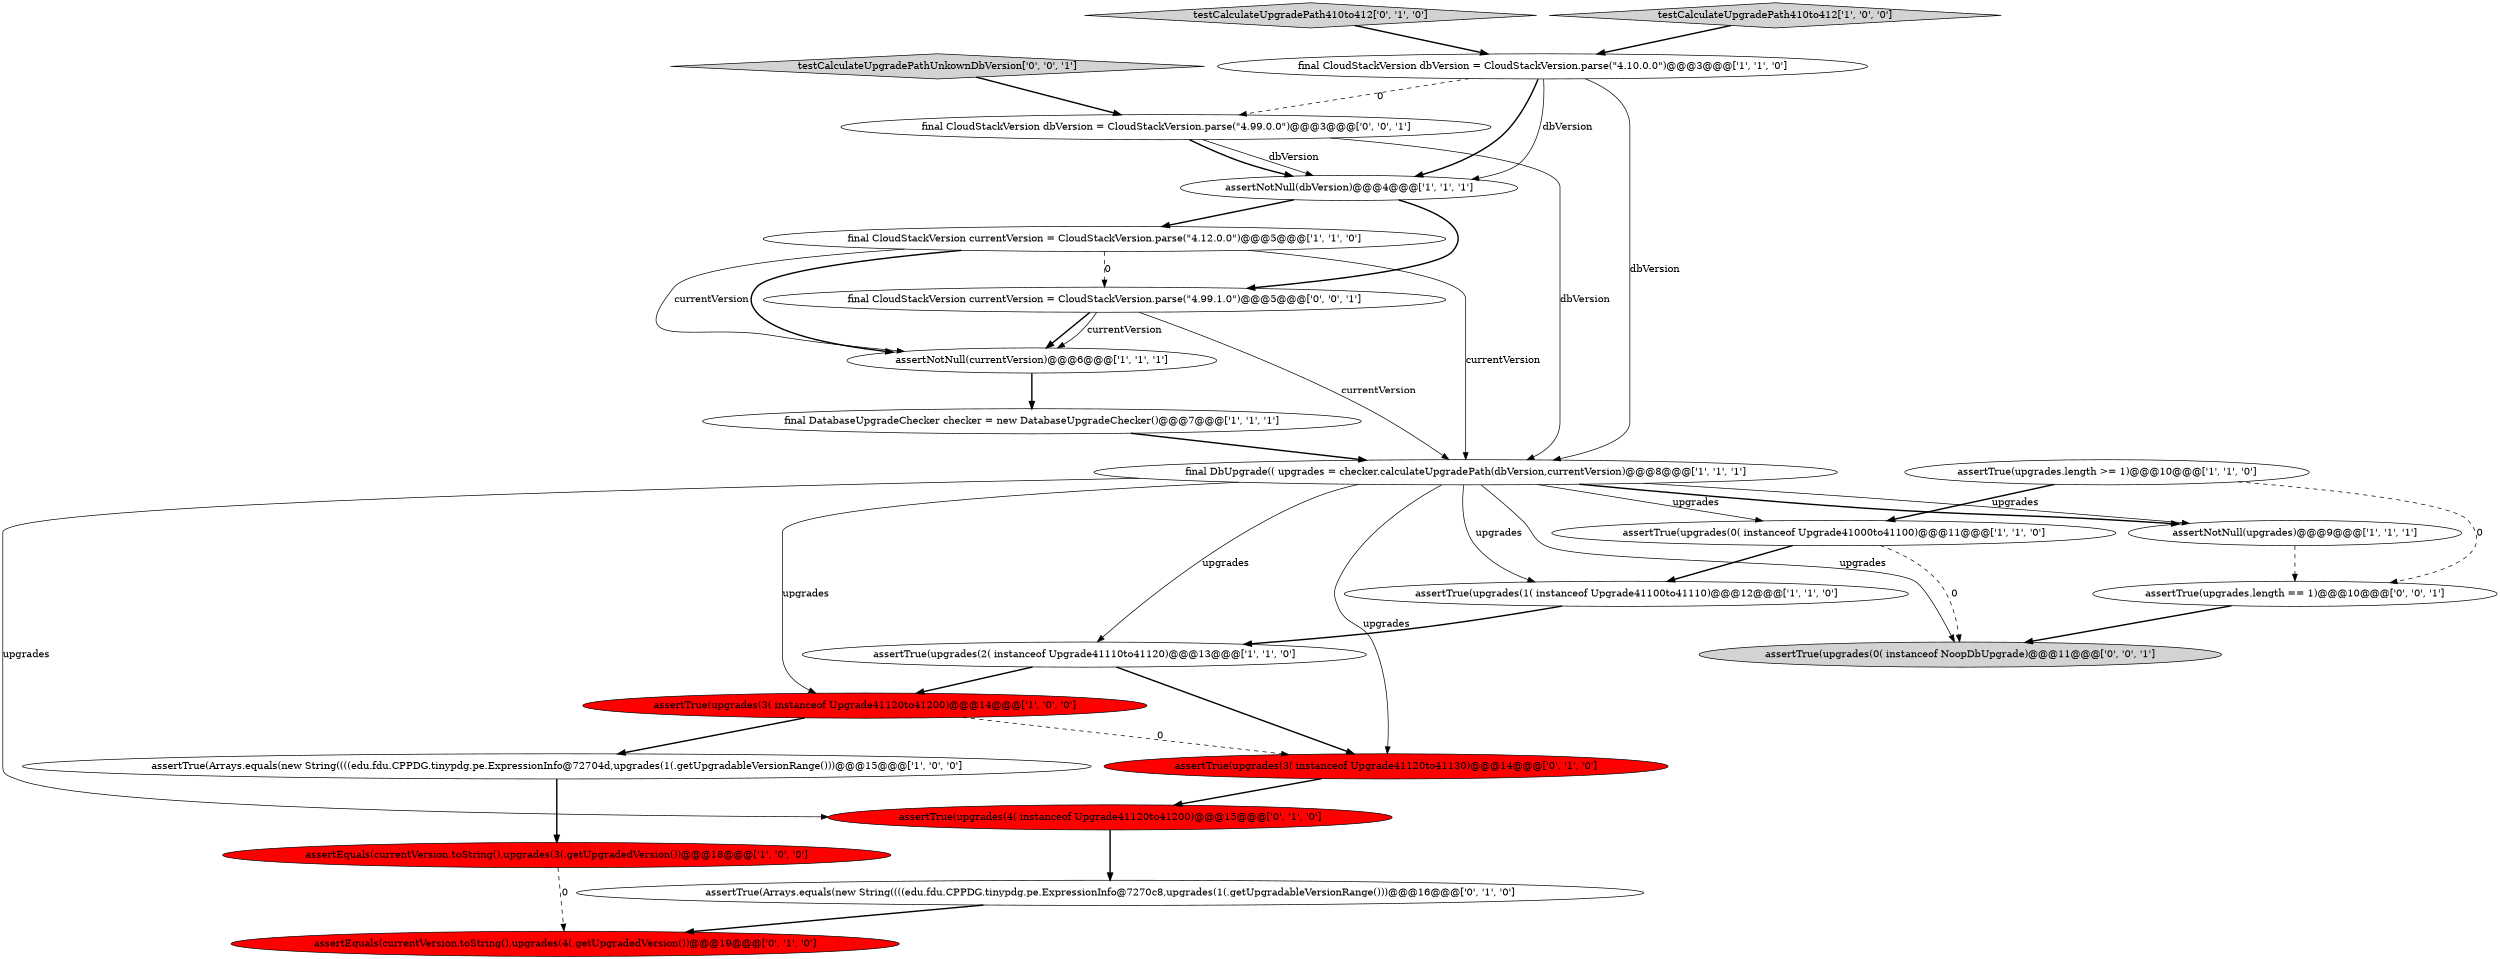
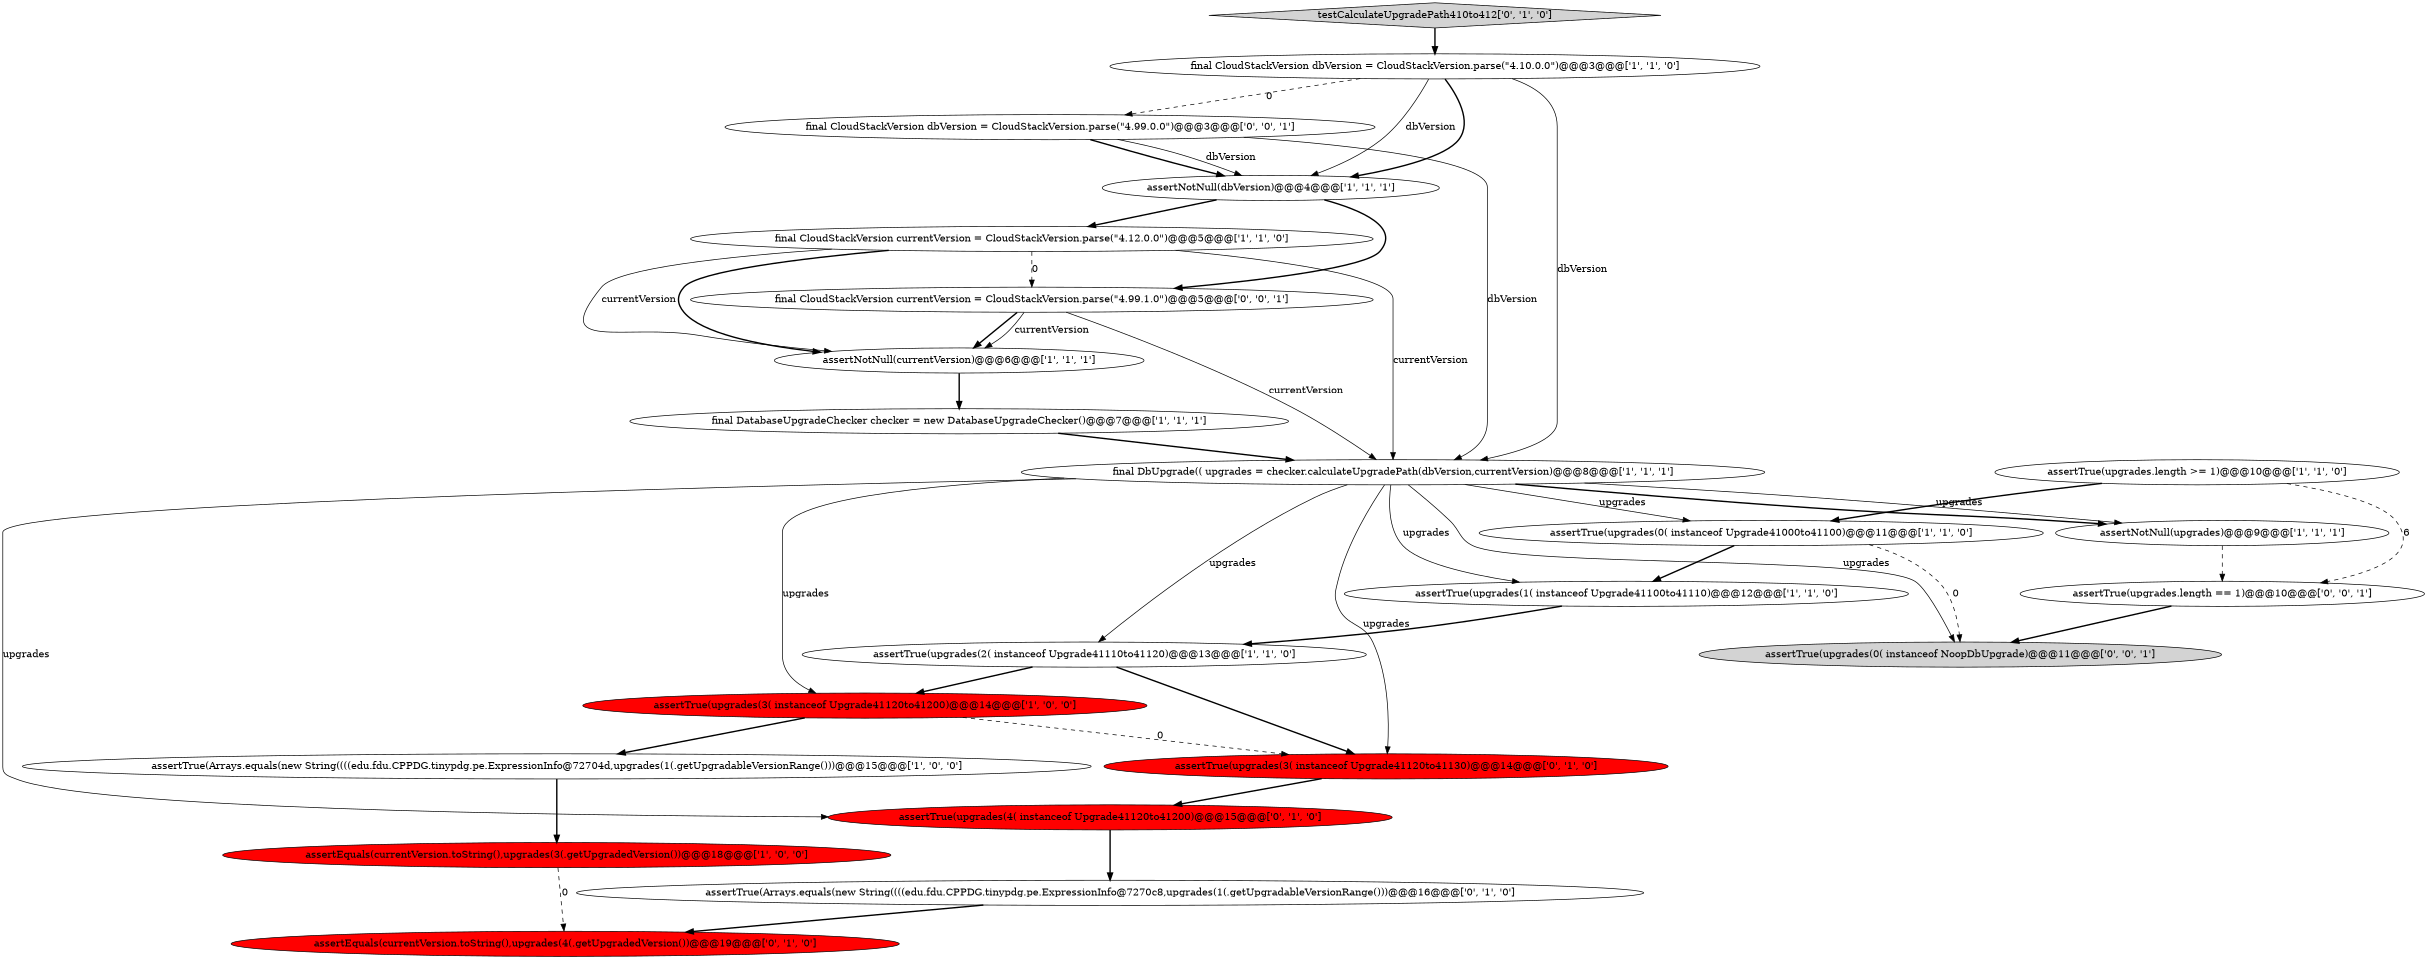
node "testCalculateUpgradePath410to412['1', '0', '0']": removed
node "testCalculateUpgradePathUnkownDbVersion['0', '0', '1']": removed
edge "assertTrue(upgrades.length >= 1)@@@10@@@['1', '1', '0']" -> "assertTrue(upgrades.length == 1)@@@10@@@['0', '0', '1']": label "0" -> "6"
